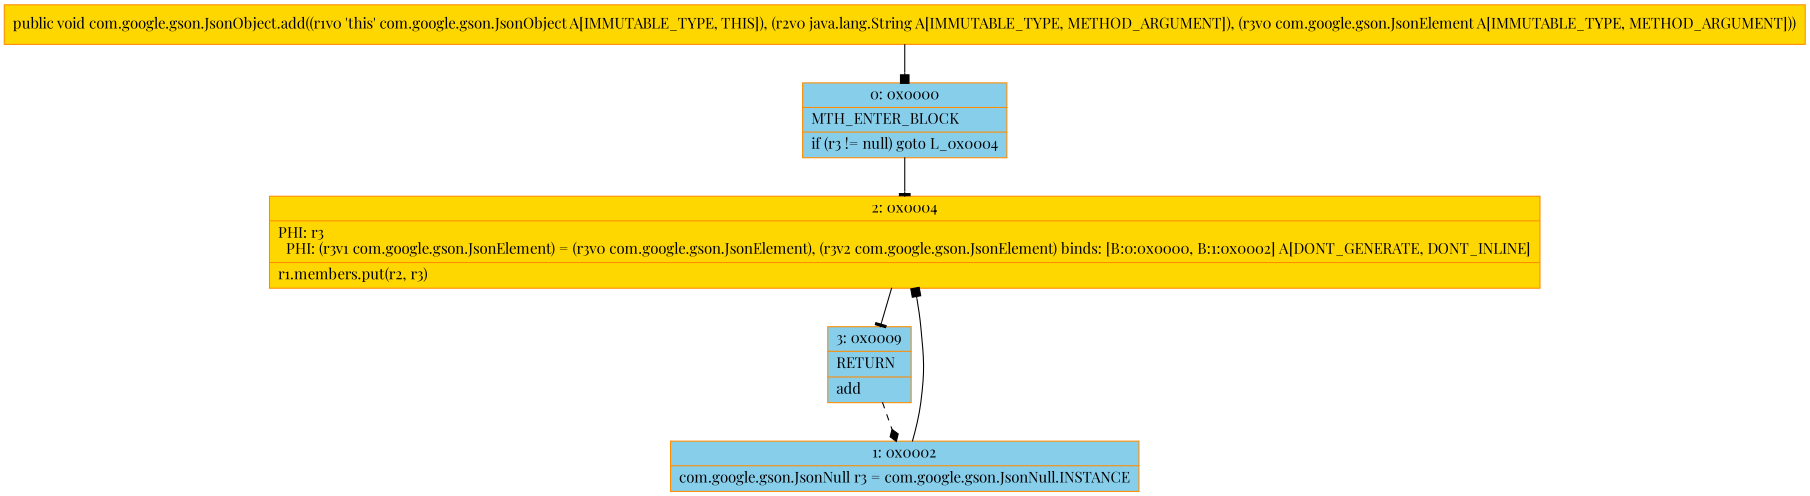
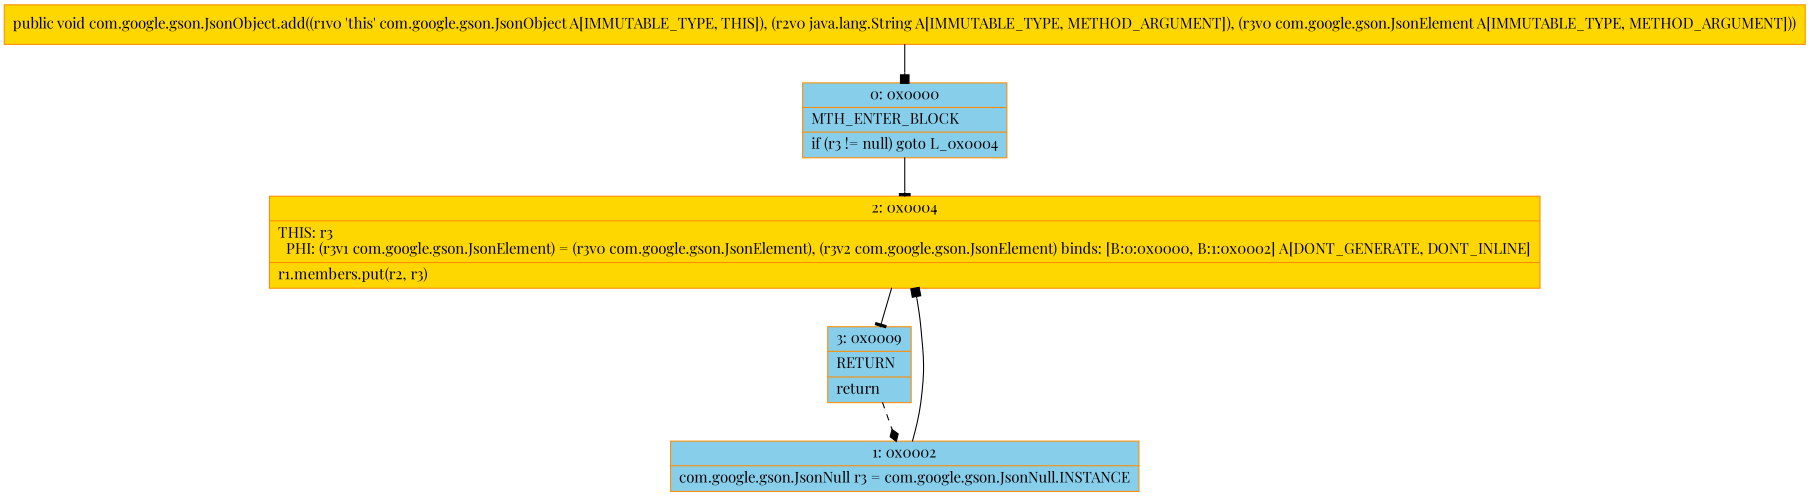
node "2: 0x0004": text "PHI: r3" -> "THIS: r3"
node "3: 0x0009": text "add" -> "return"
